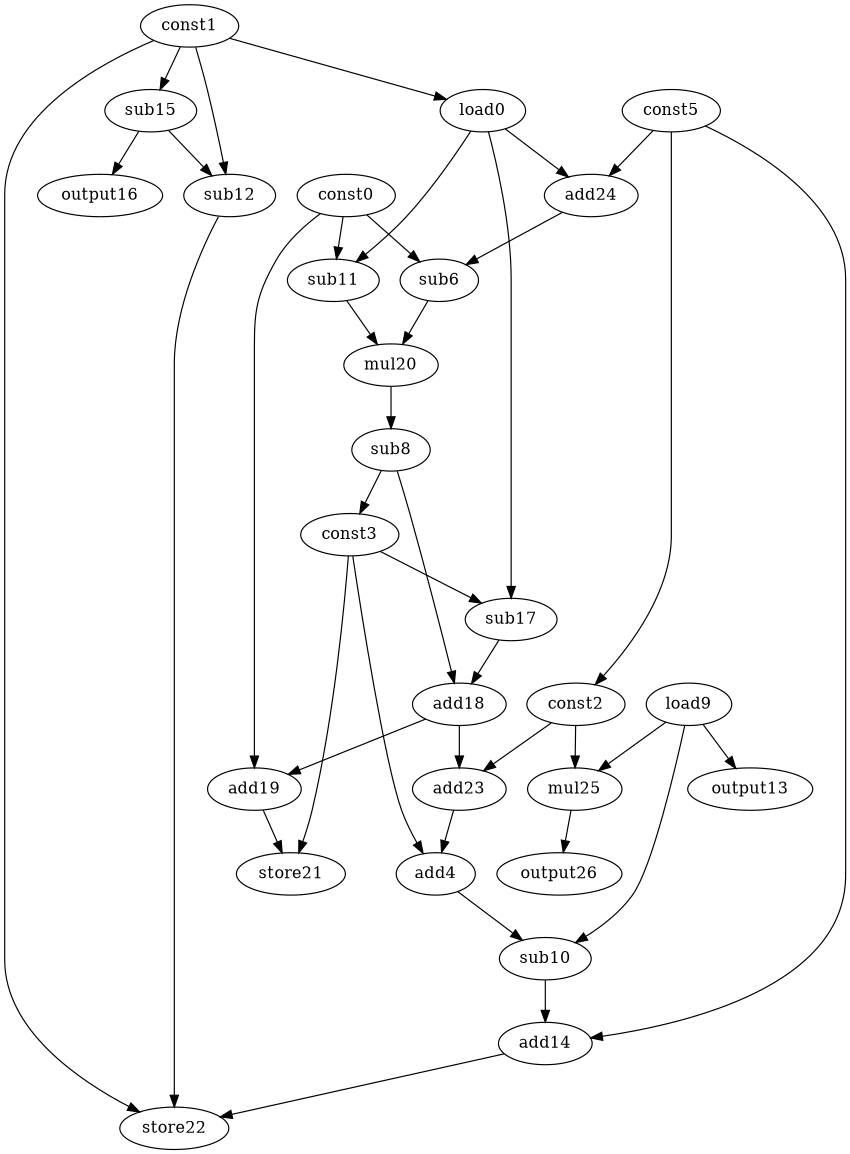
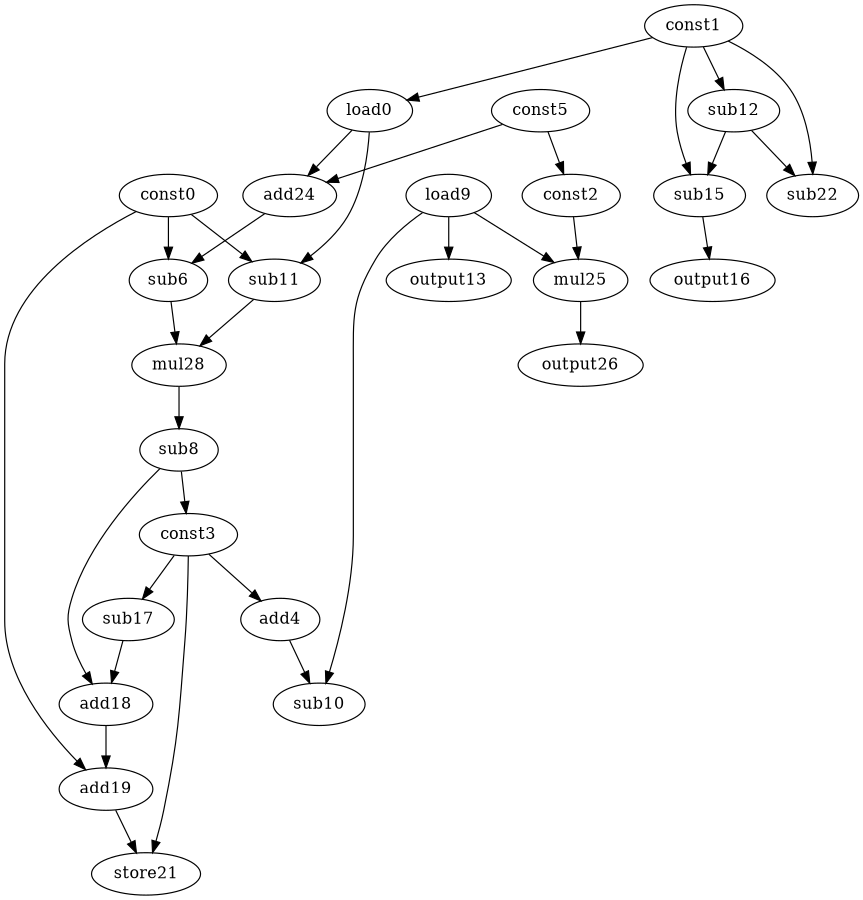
edge "sub15" -> "sub12": reversed
edge "load0" -> "sub17": removed
node "mul20": label "mul20" -> "mul28"
node "add23": removed
node "add14": removed
node "store22": label "store22" -> "sub22"
